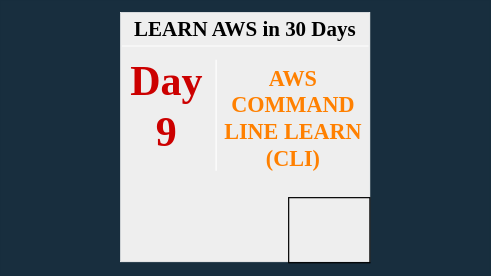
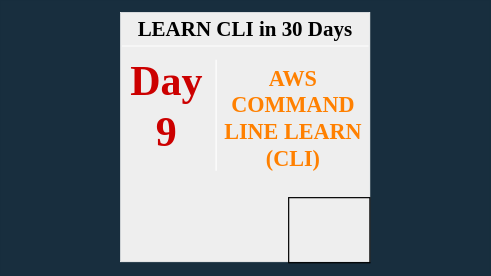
node "LEARN AWS in 30 Days": label "LEARN AWS in 30 Days" -> "LEARN CLI in 30 Days"
